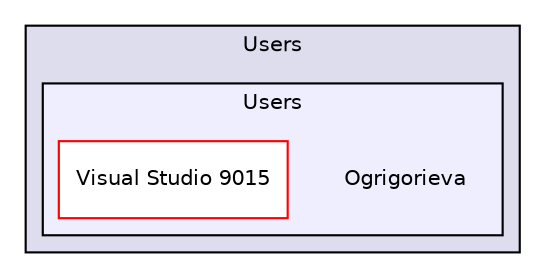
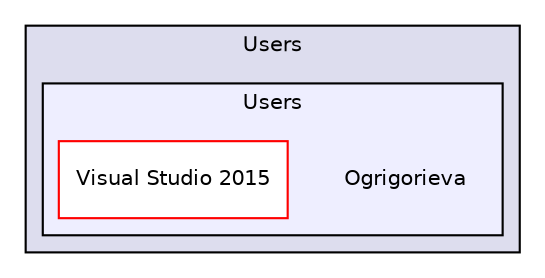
node "Visual Studio 9015": label "Visual Studio 9015" -> "Visual Studio 2015"
